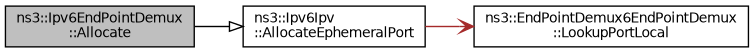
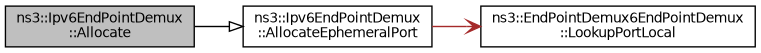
node "ns3::Ipv6Ipv ::AllocateEphemeralPort": label "ns3::Ipv6Ipv ::AllocateEphemeralPort" -> "ns3::Ipv6EndPointDemux ::AllocateEphemeralPort"
